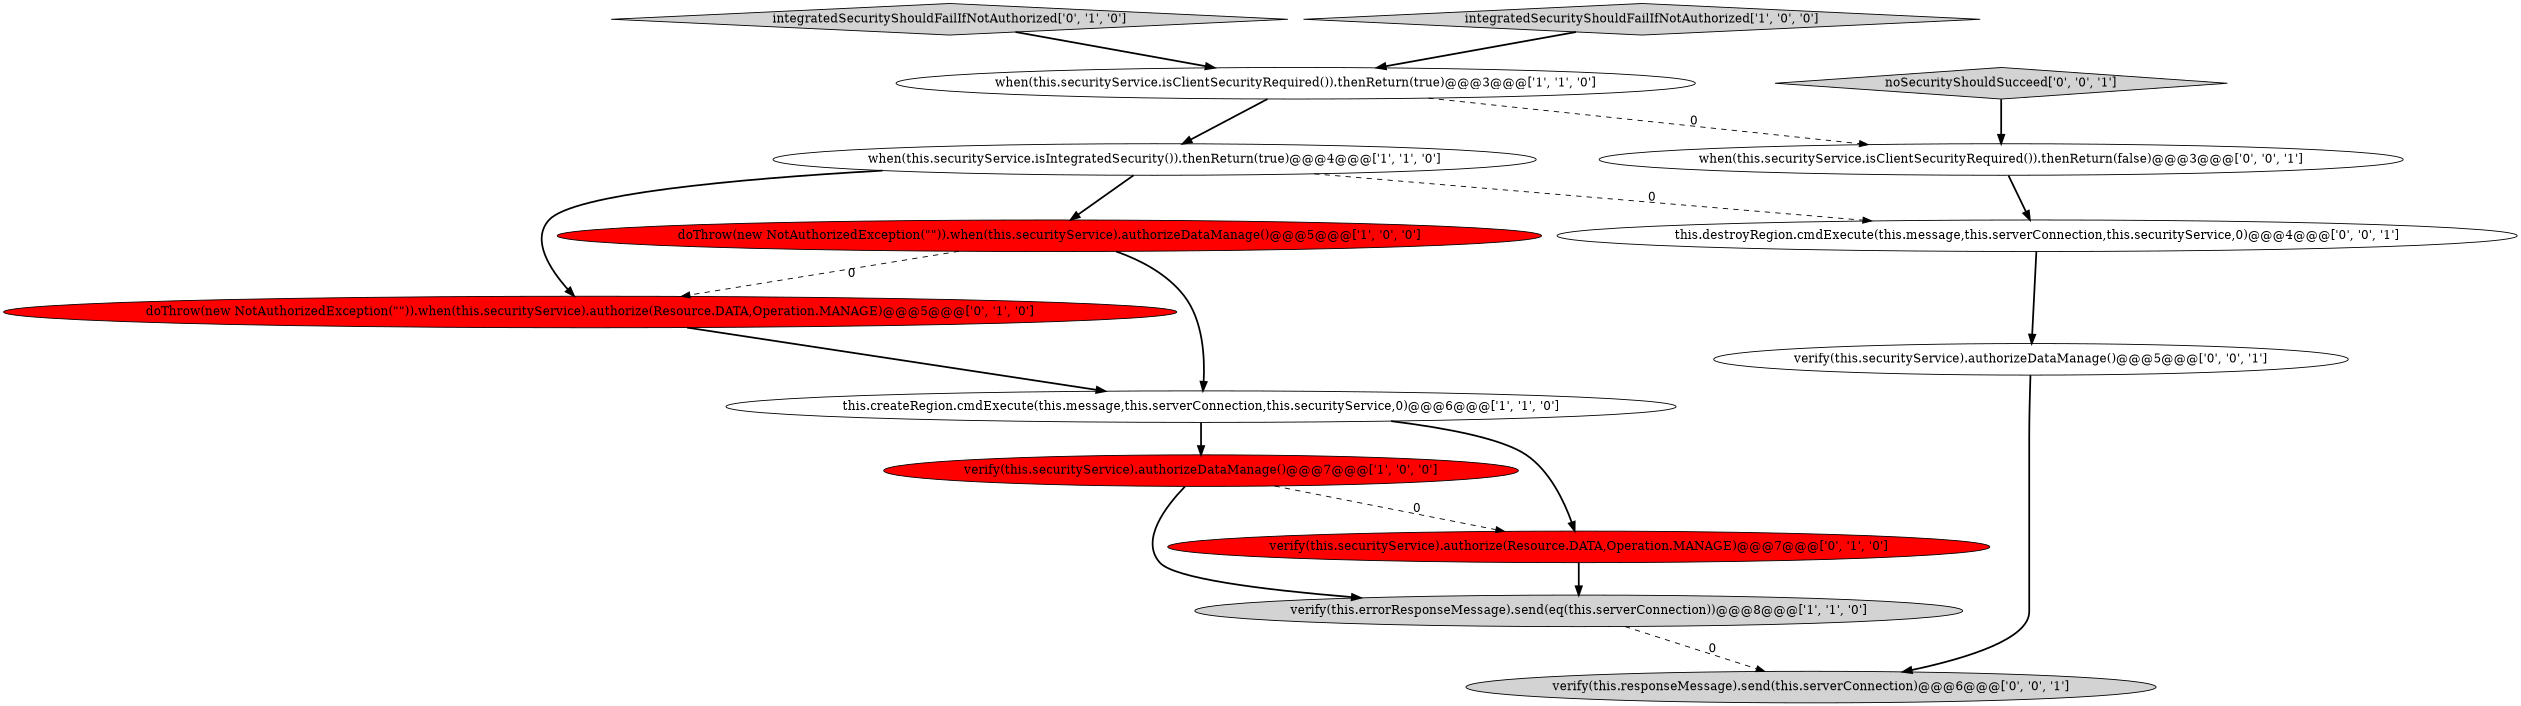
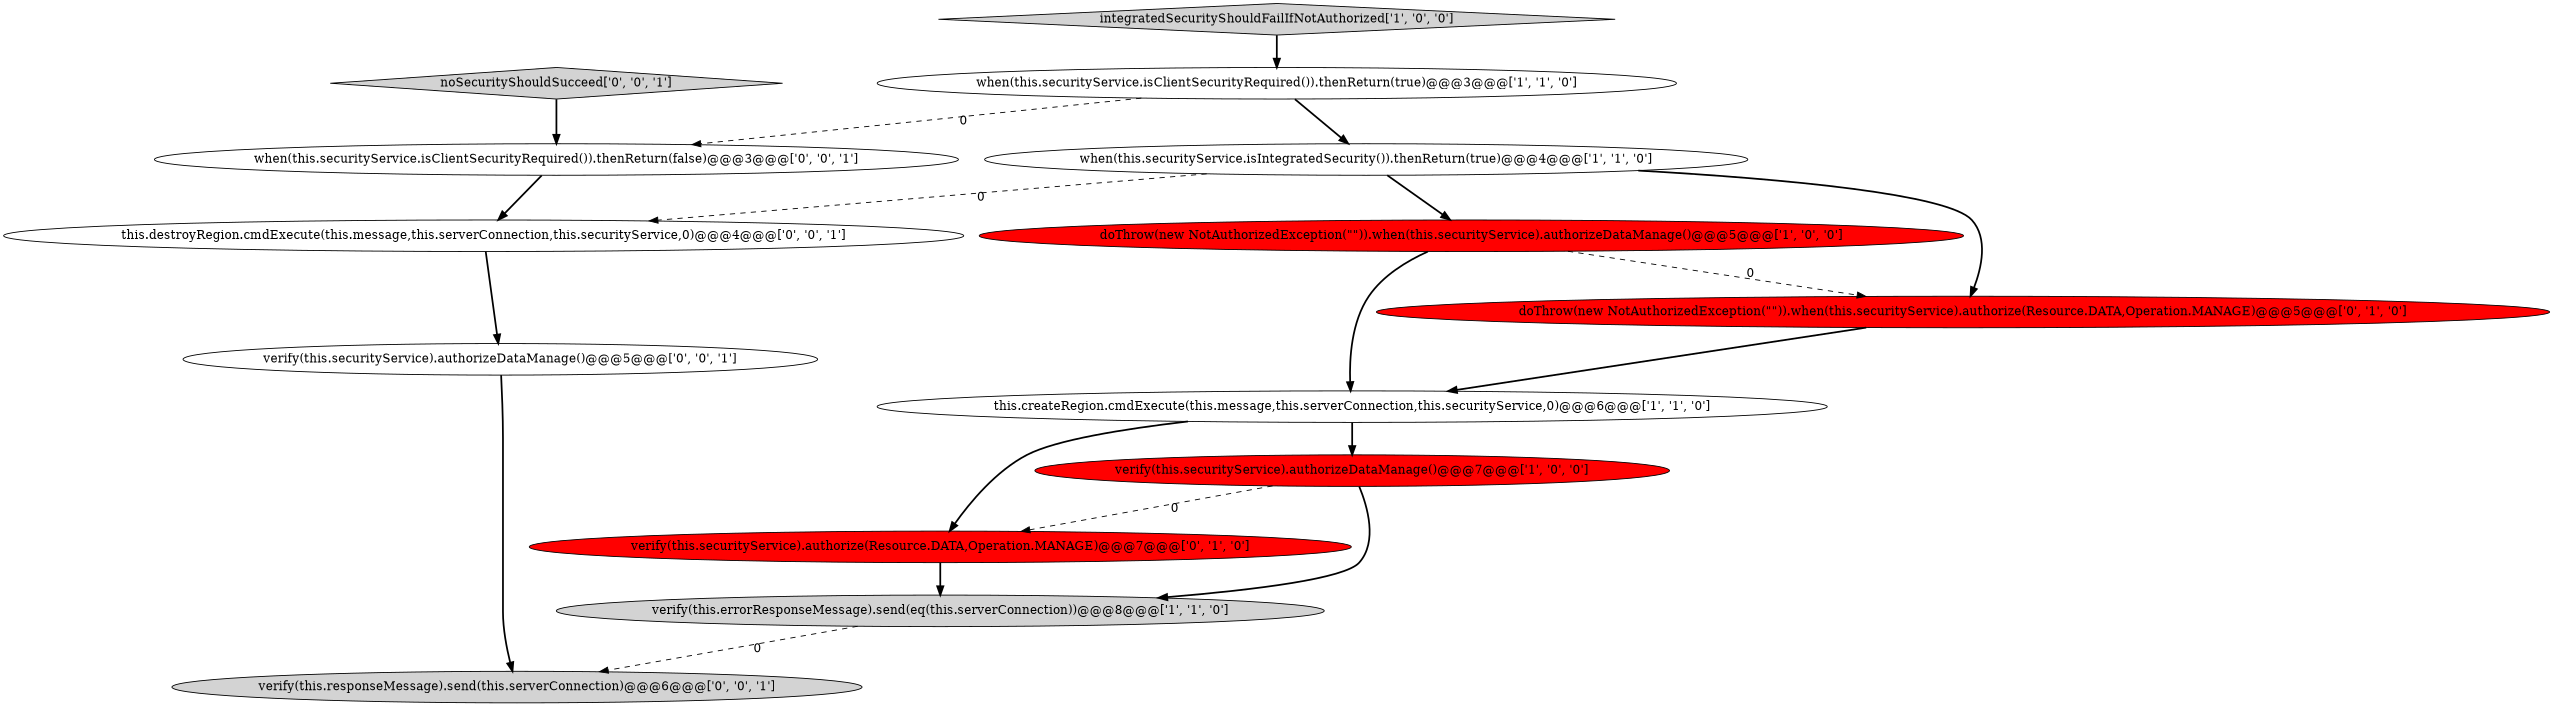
node "integratedSecurityShouldFailIfNotAuthorized['0', '1', '0']": removed
